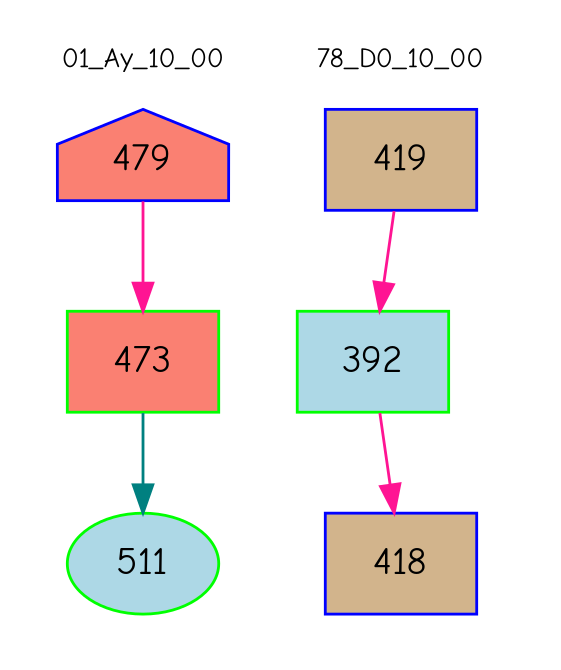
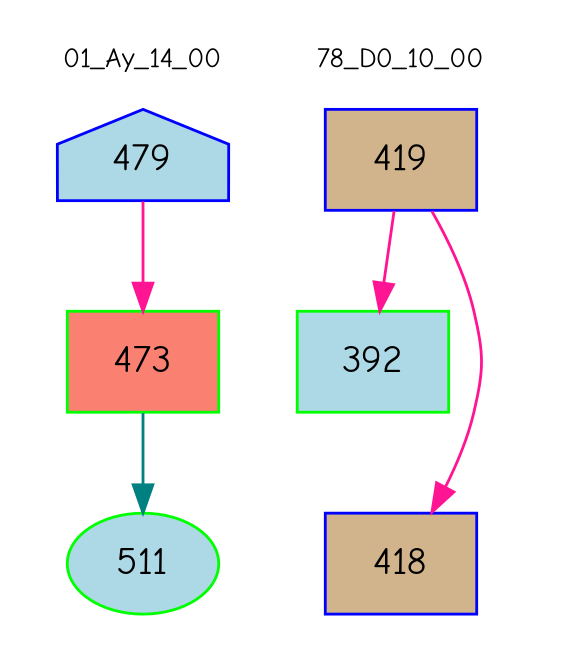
cluster "01_Ay_10_00": label "01_Ay_10_00" -> "01_Ay_14_00"
node "479": fillcolor salmon -> lightblue
edge "392" -> "418": now "419" -> "418"
